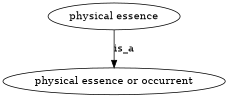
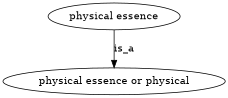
node "physical essence or occurrent": label "physical essence or occurrent" -> "physical essence or physical"
